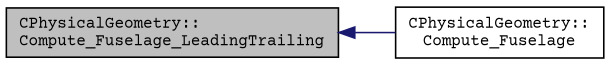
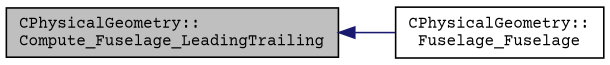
node "CPhysicalGeometry:: Compute_Fuselage": label "CPhysicalGeometry:: Compute_Fuselage" -> "CPhysicalGeometry:: Fuselage_Fuselage"
